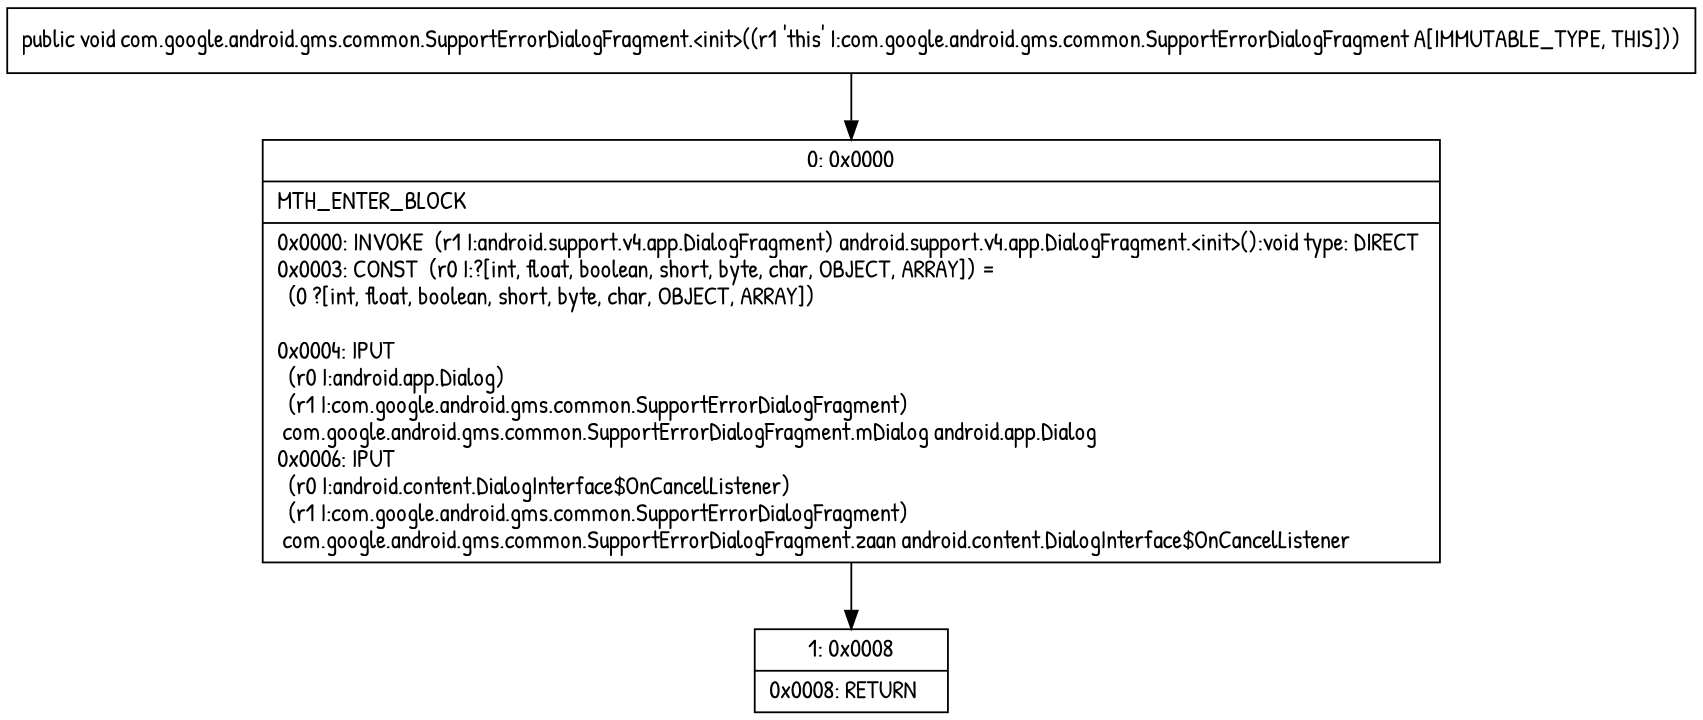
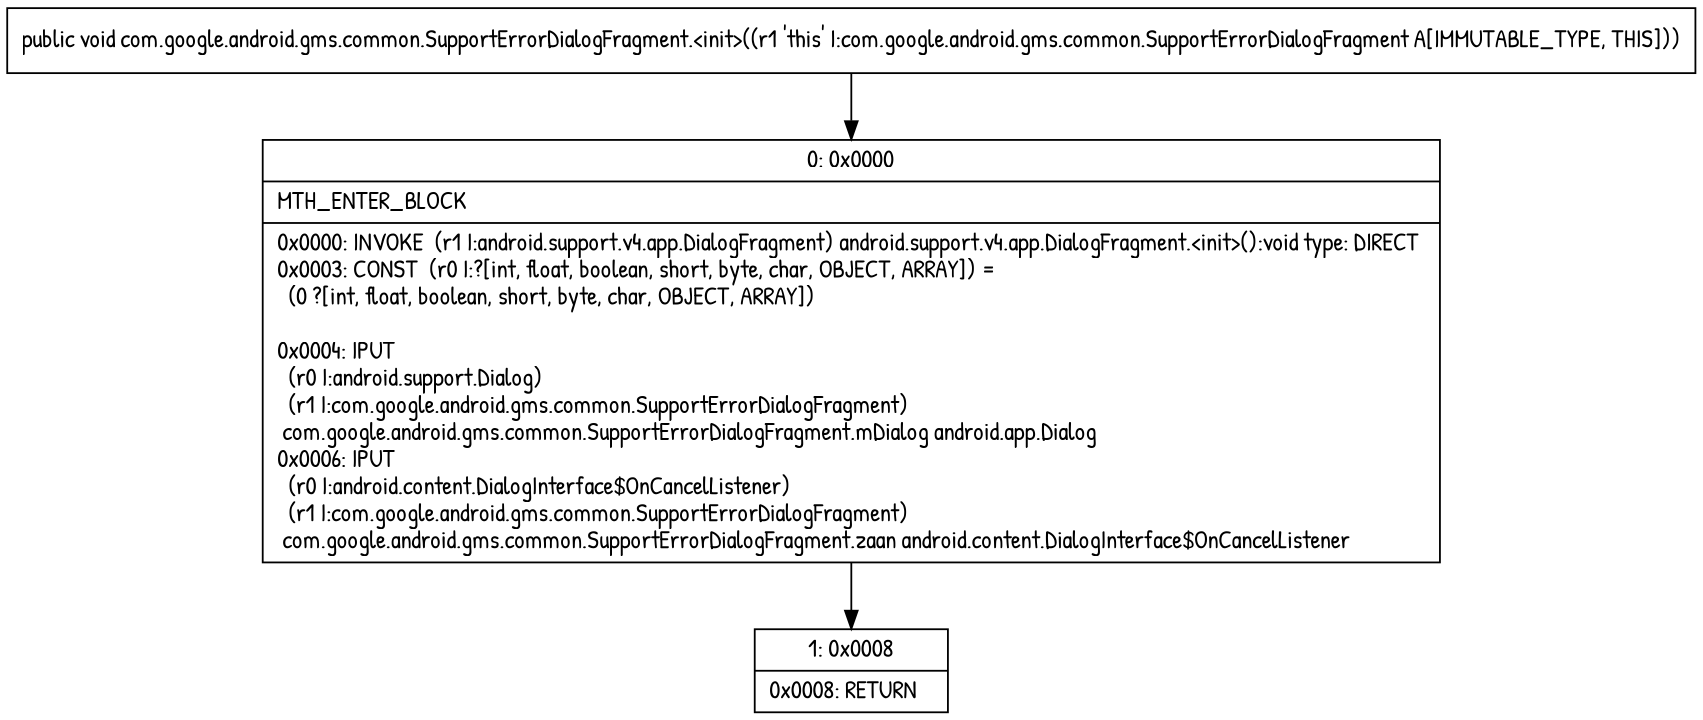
node "0: 0x0000": text "(r0 I:android.app.Dialog)" -> "(r0 I:android.support.Dialog)"
